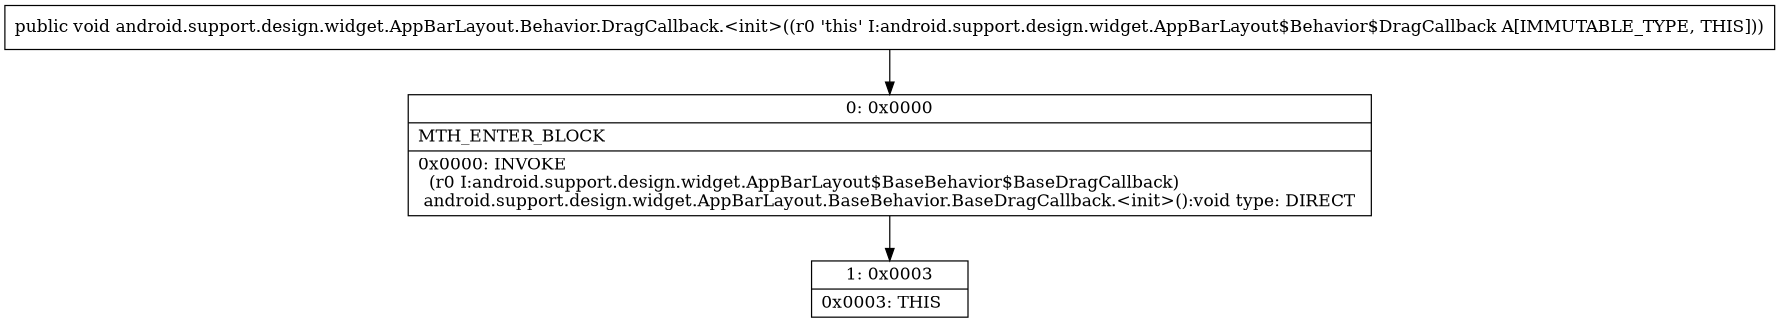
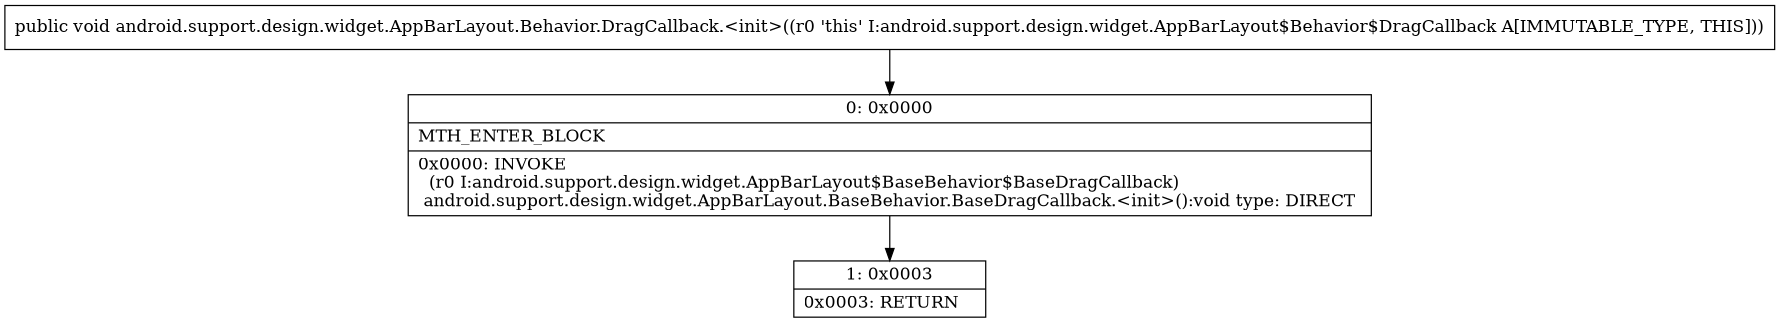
node "1: 0x0003": text "0x0003: THIS" -> "0x0003: RETURN"
